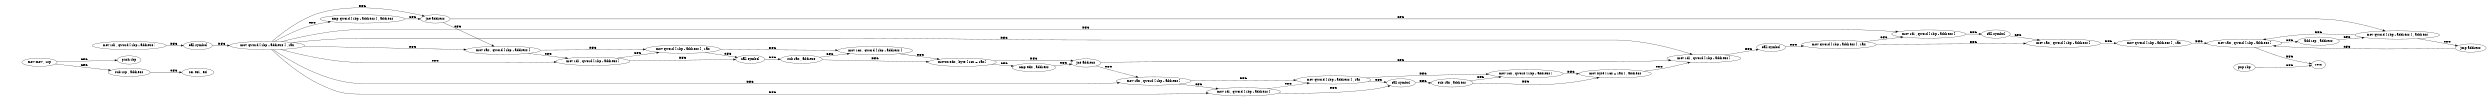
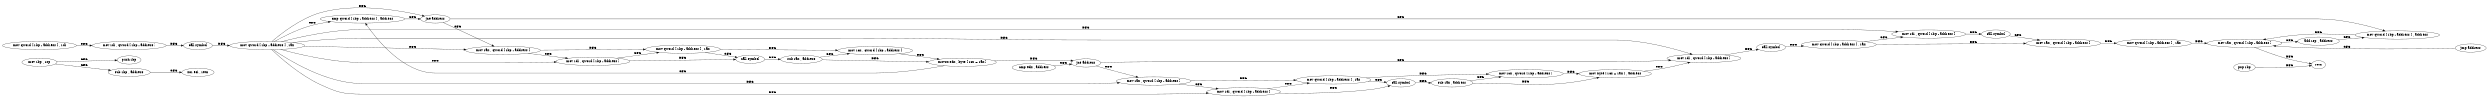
edge "mov qword [ rbp - address ] , address" -> "jmp address": removed, label "CFG"
node "mov qword [ rbp - address ] , rdi": added
node "mov mov , rsp": label "mov mov , rsp" -> "mov rbp , rsp"
edge "movsx edx , byte [ rcx + rax ]" -> "cmp edx , address": now "movsx edx , byte [ rcx + rax ]" -> "cmp qword [ rbp - address ] , address"
edge "pop rbp" -> "retn": label "CFG" -> "DFG"
node "sub rsp , address": label "sub rsp , address" -> "sub rbp , address"
node "xor esi , esi": label "xor esi , esi" -> "xor esi , retn"
